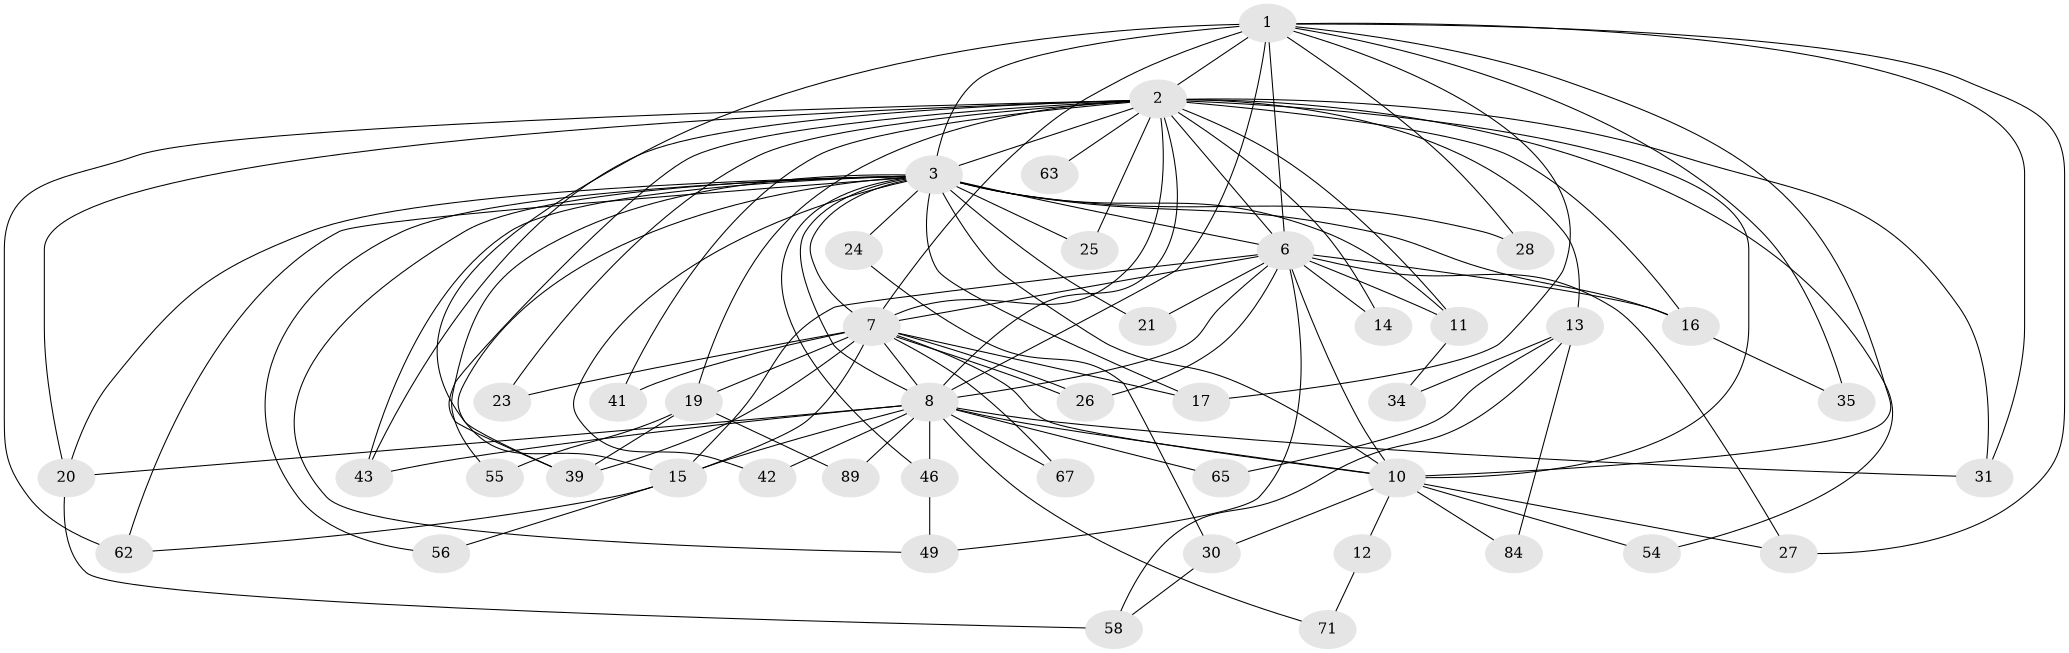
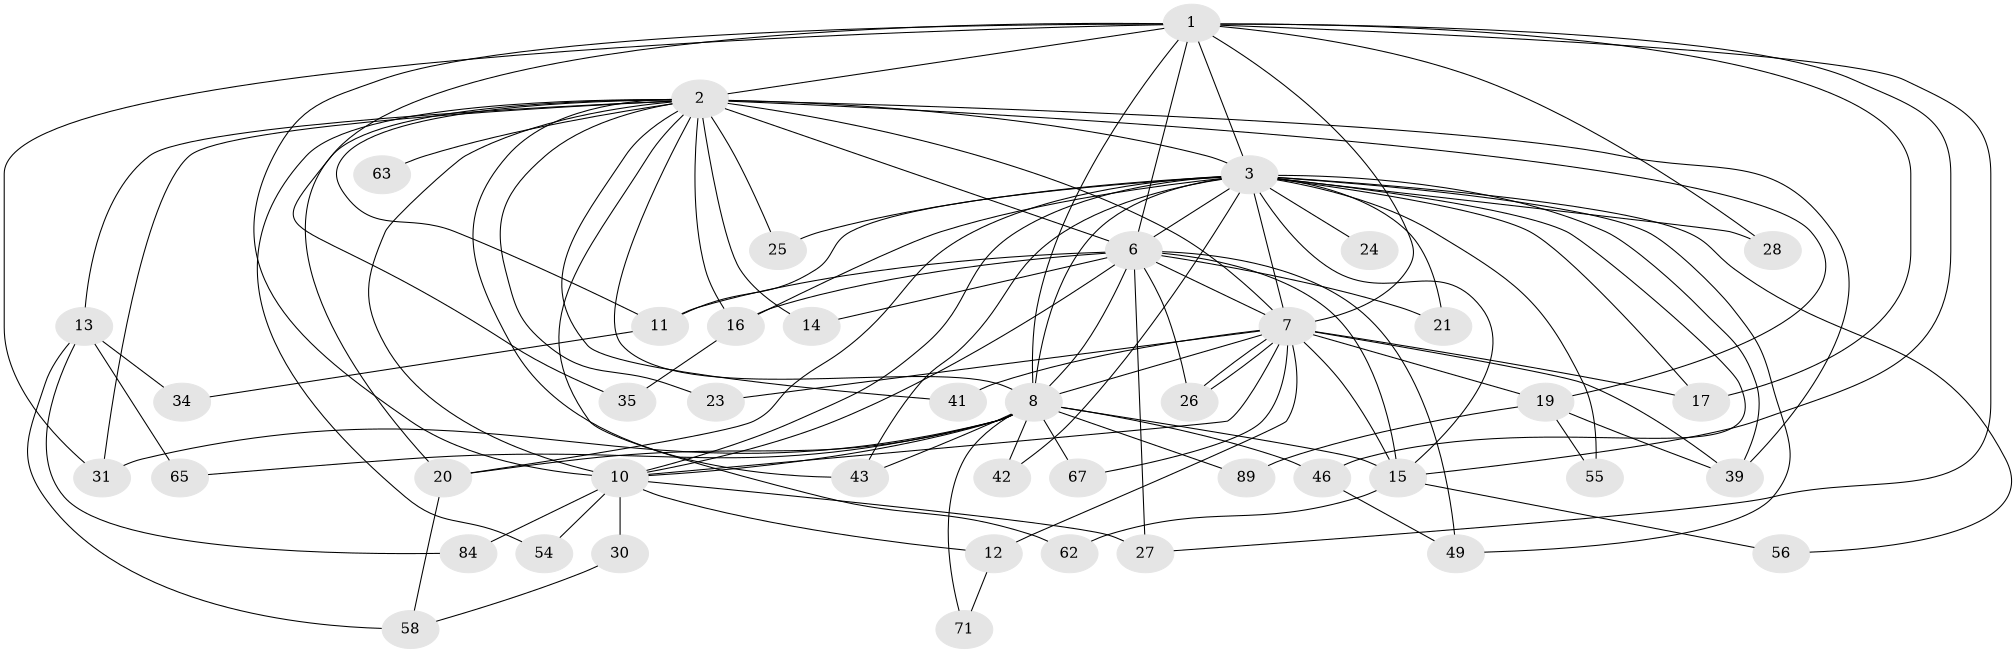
edge "3" -- "62": now "3" -- "15"
edge "24" -- "30": removed
edge "7" -- "12": added
